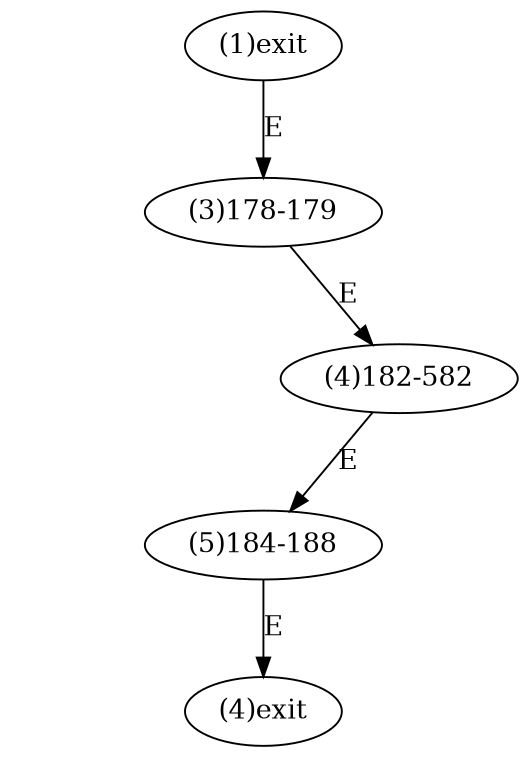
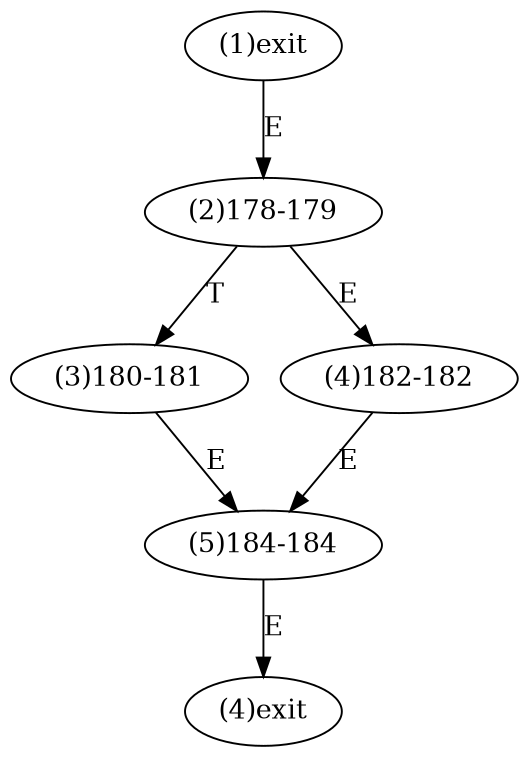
node "(3)178-179": label "(3)178-179" -> "(2)178-179"
node "(3)180-181": added
node "(4)182-582": label "(4)182-582" -> "(4)182-182"
node "(5)184-188": label "(5)184-188" -> "(5)184-184"
